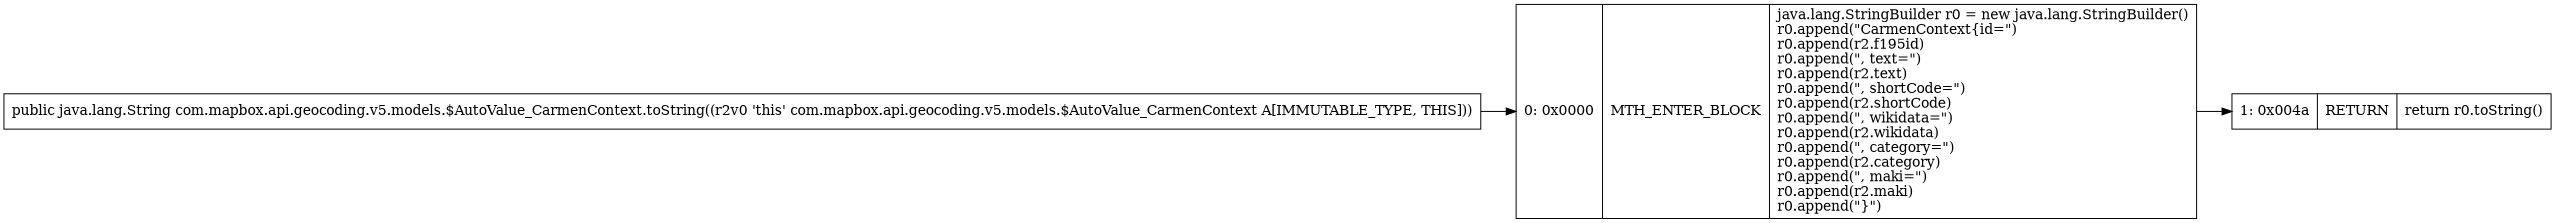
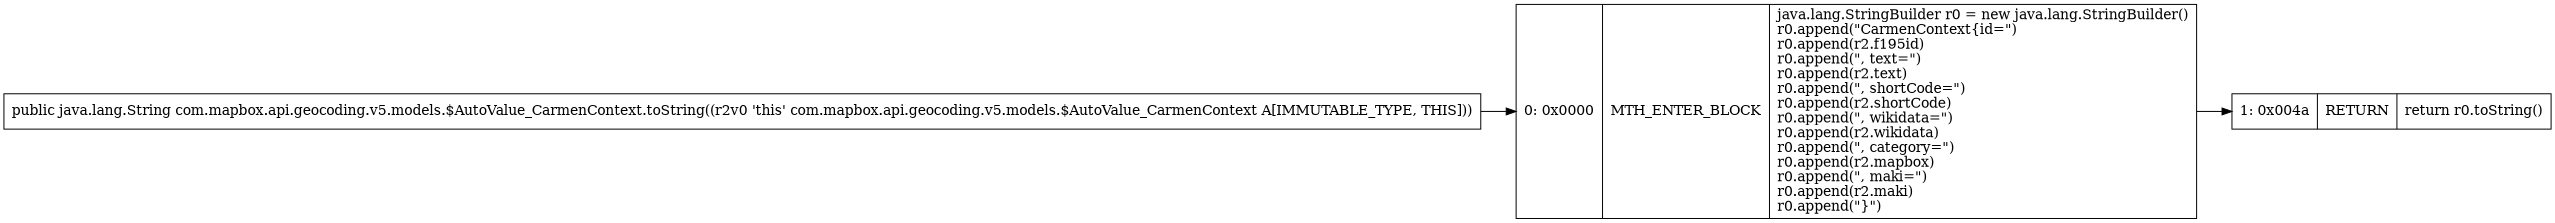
node "0: 0x0000": text "r0.append(r2.category)" -> "r0.append(r2.mapbox)"
